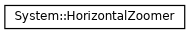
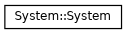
node "System::HorizontalZoomer": label "System::HorizontalZoomer" -> "System::System"
